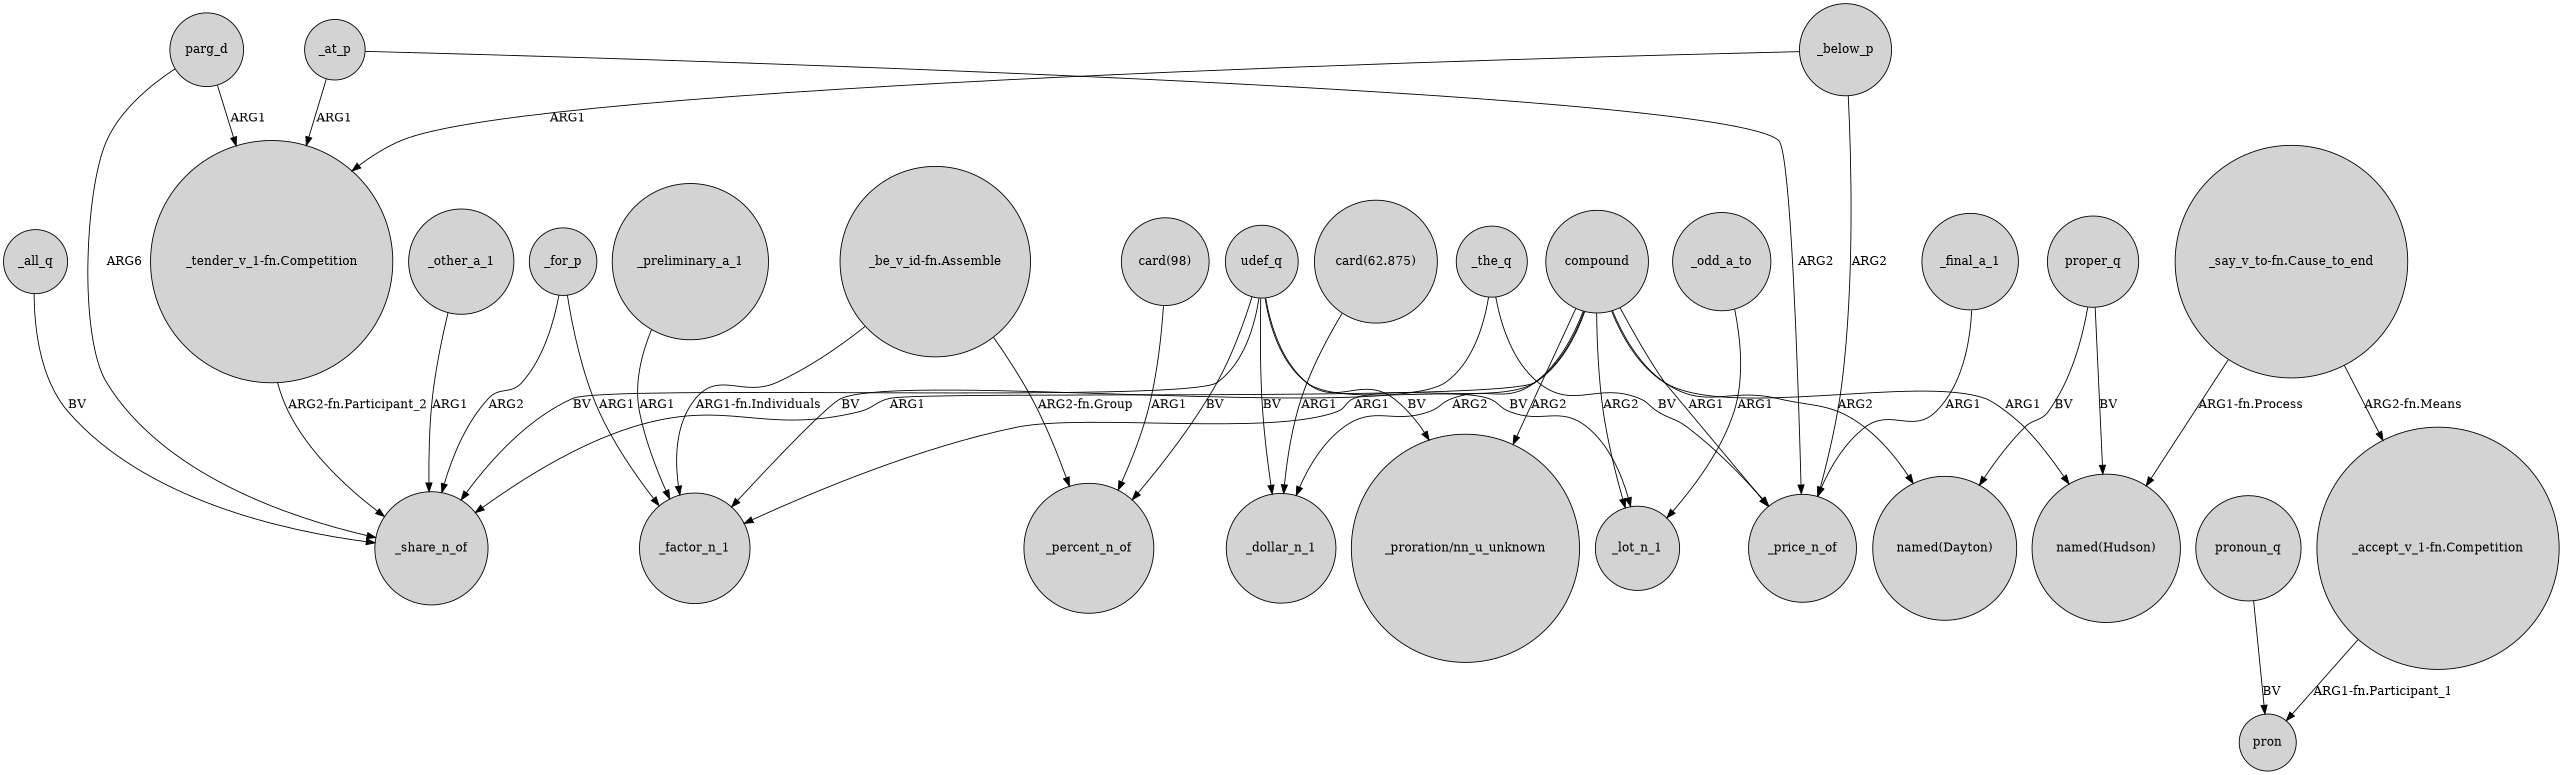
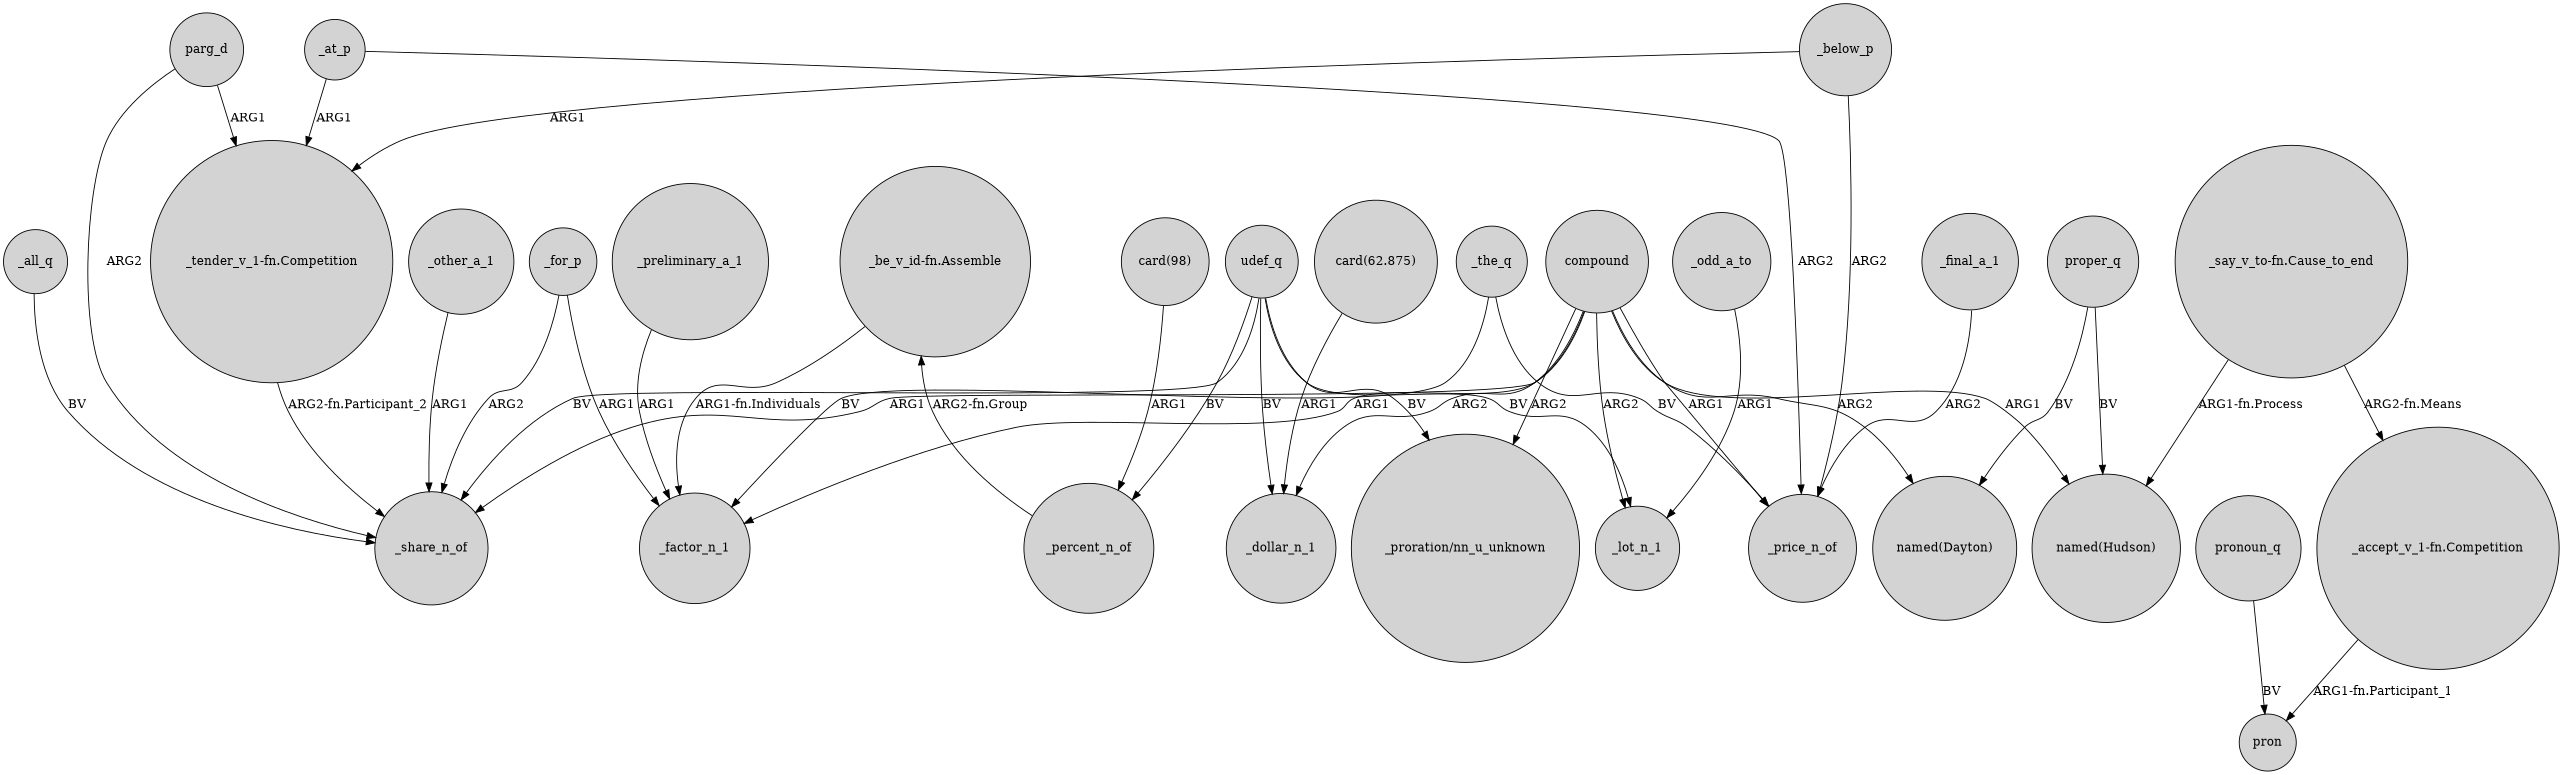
edge "parg_d" -> "_share_n_of": label "ARG6" -> "ARG2"
edge "_be_v_id-fn.Assemble" -> "_percent_n_of": reversed
edge "_final_a_1" -> "_price_n_of": label "ARG1" -> "ARG2"
